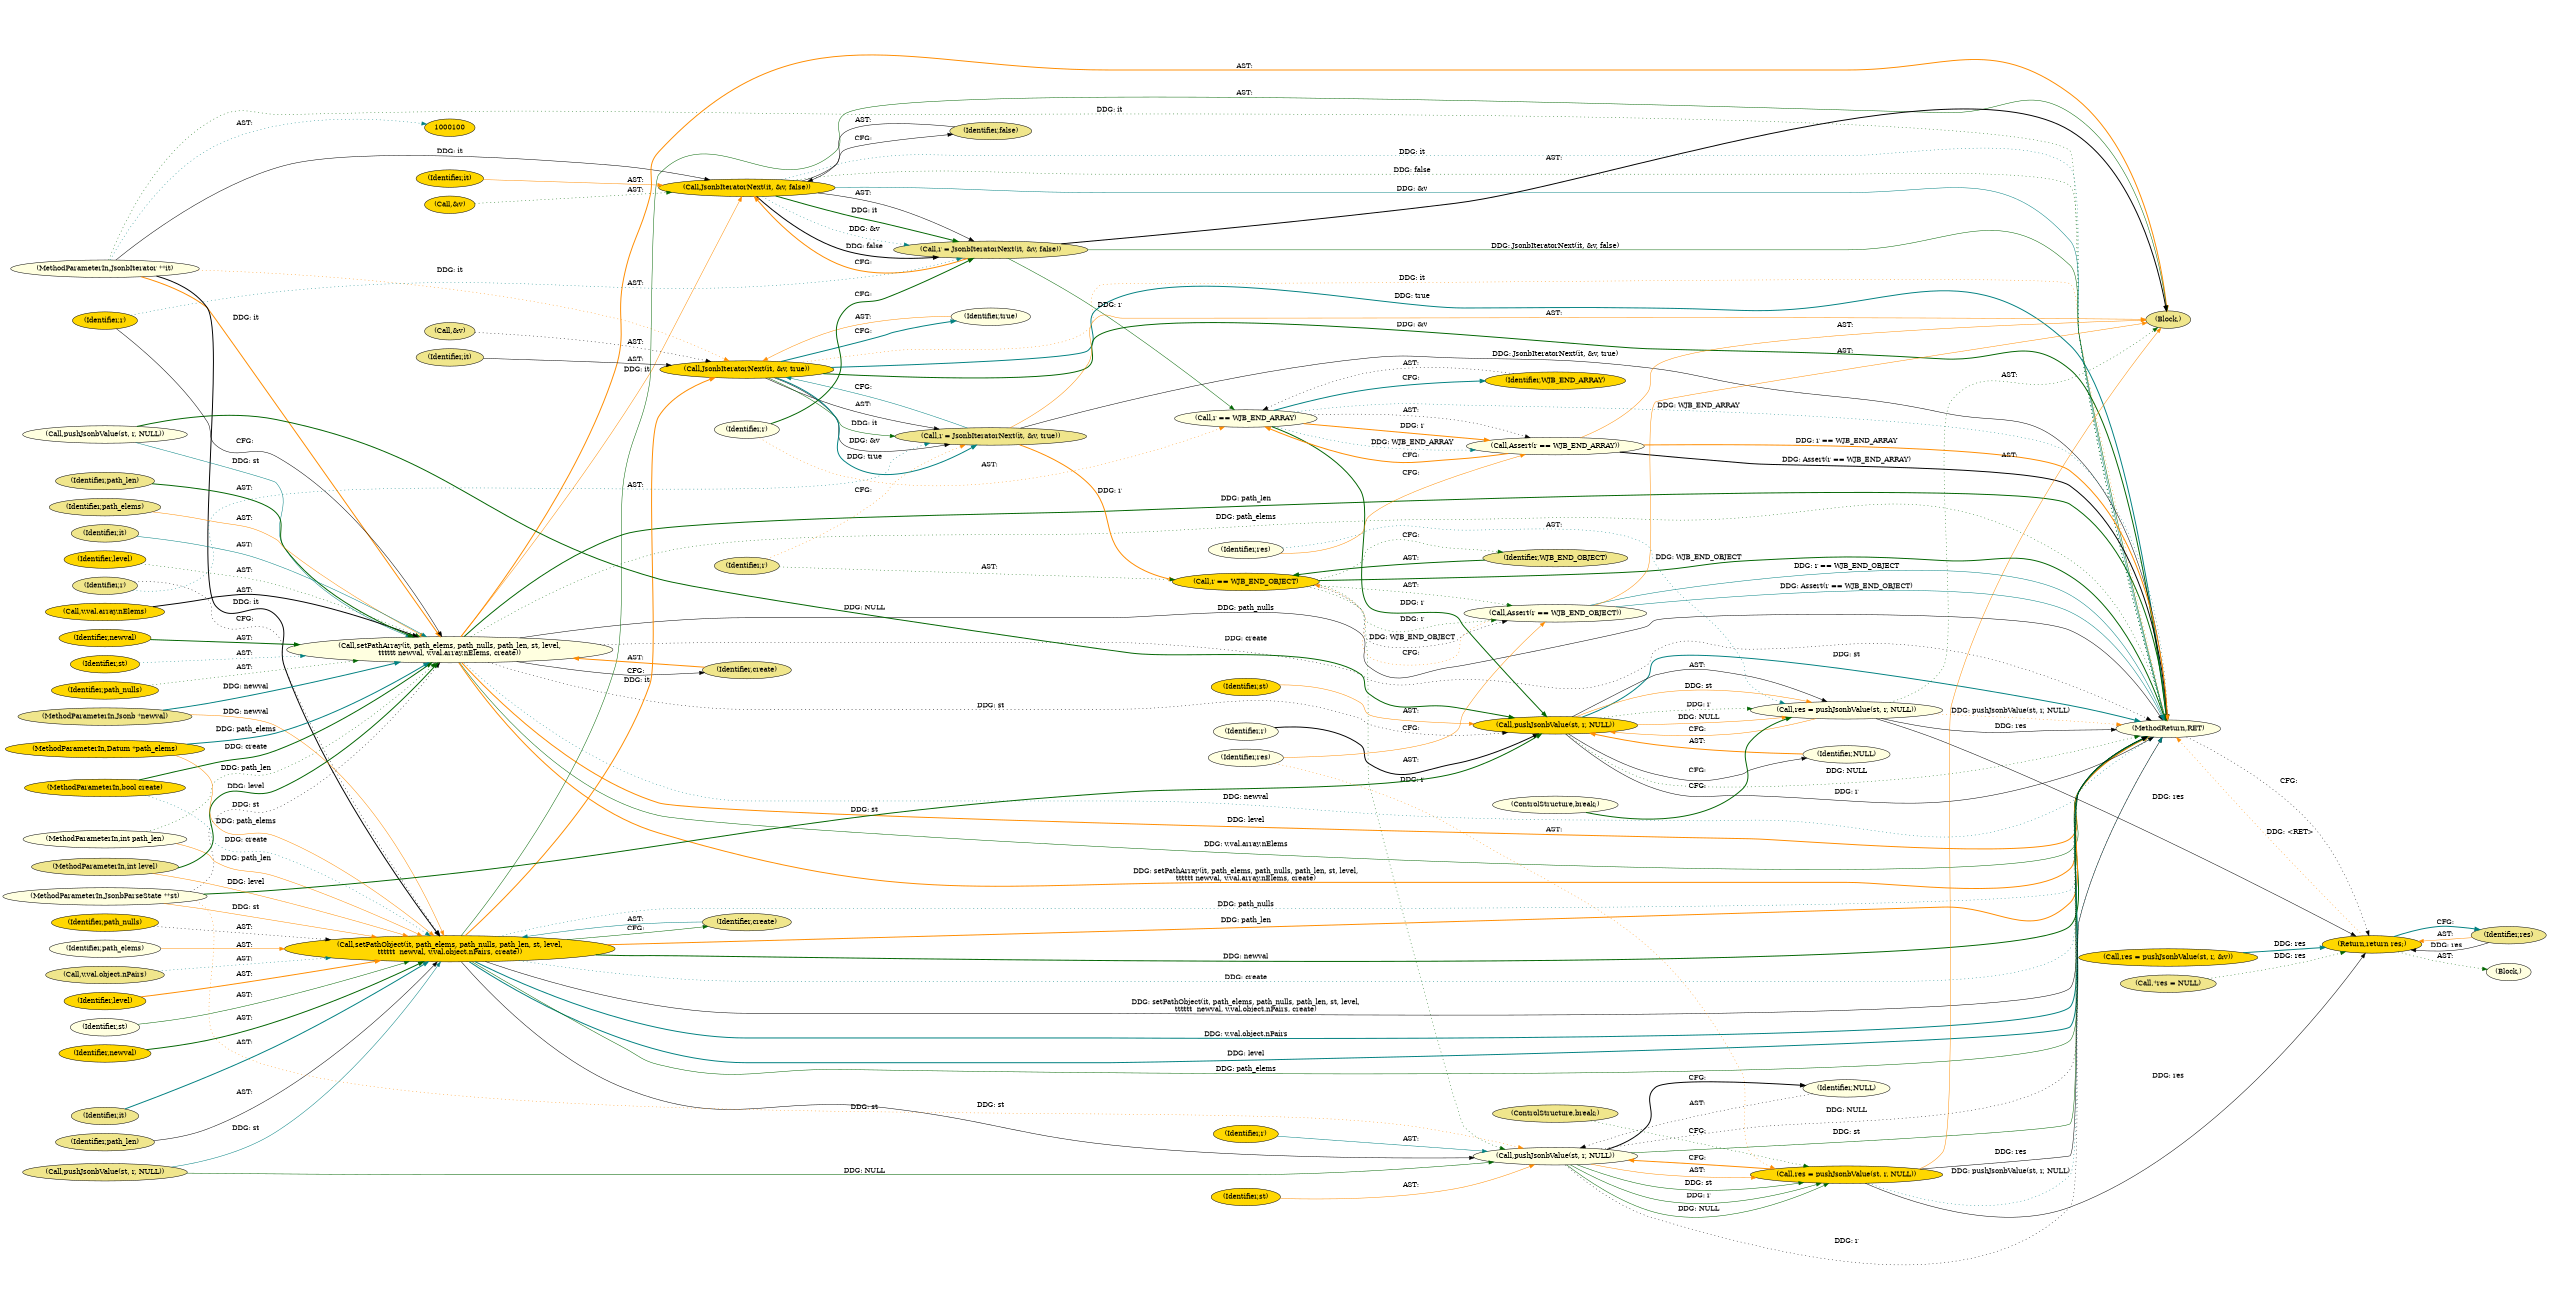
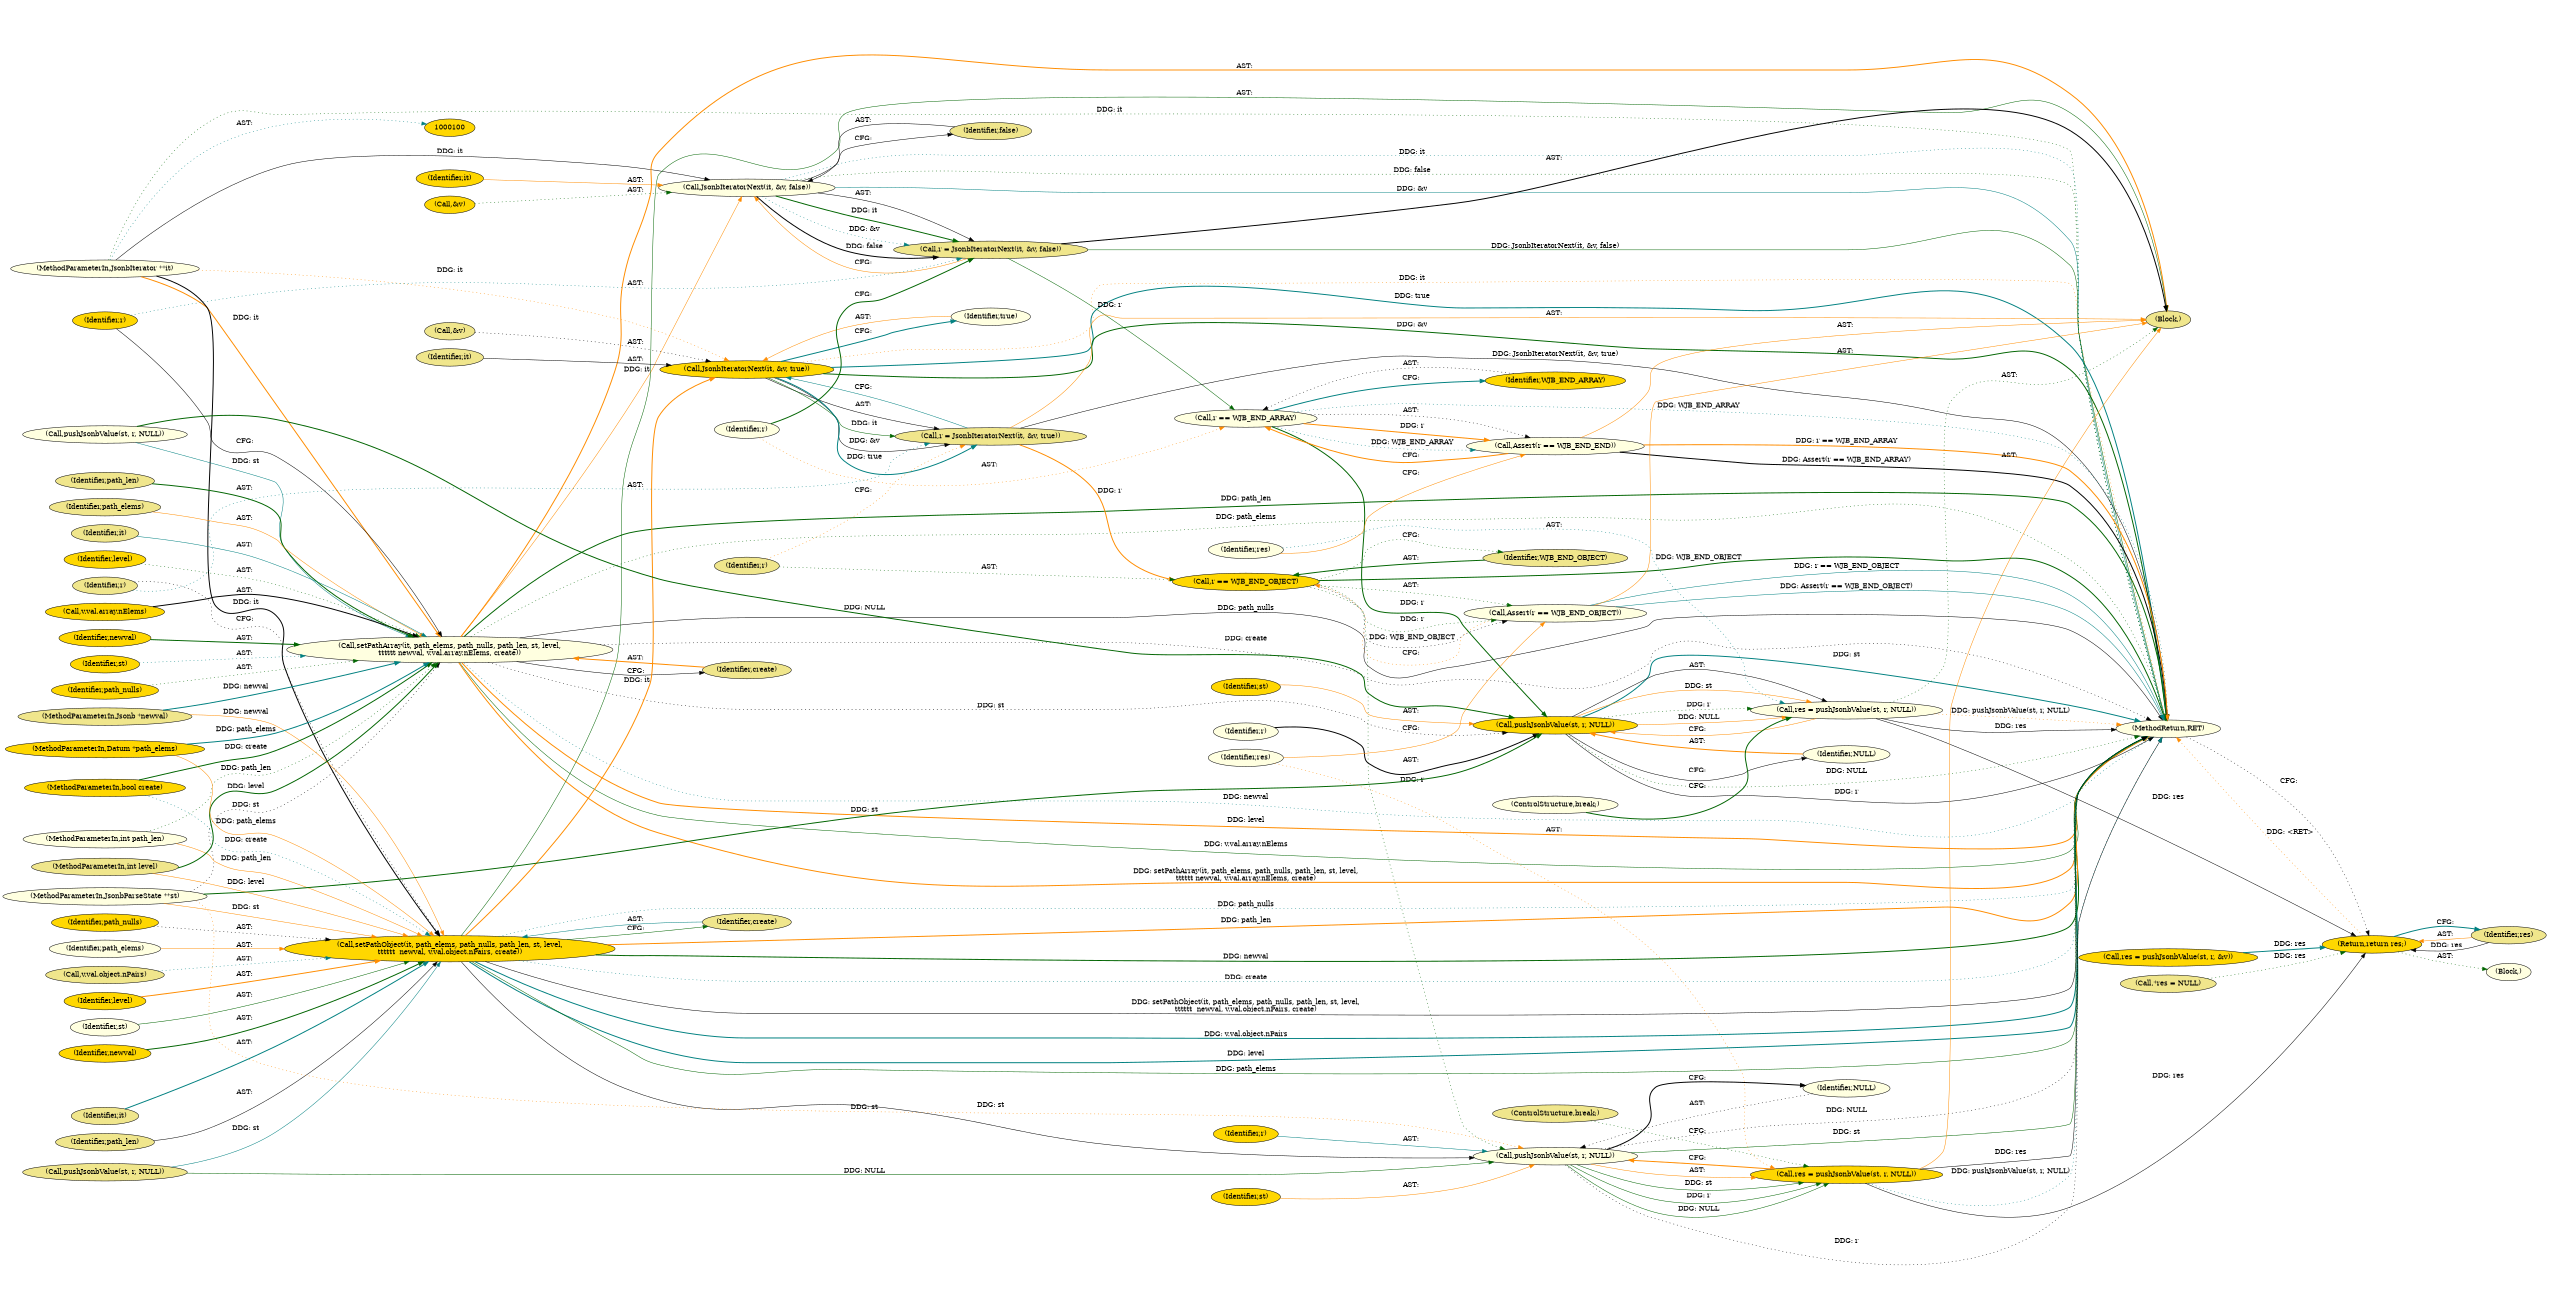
node "(Call,JsonbIteratorNext(it, &v, false))": fillcolor gold -> lightyellow
edge "(Call,r = JsonbIteratorNext(it, &v, false))" -> "(Call,JsonbIteratorNext(it, &v, false))": style bold -> solid
node "(Call,Assert(r == WJB_END_ARRAY))": label "(Call,Assert(r == WJB_END_ARRAY))" -> "(Call,Assert(r == WJB_END_END))"
